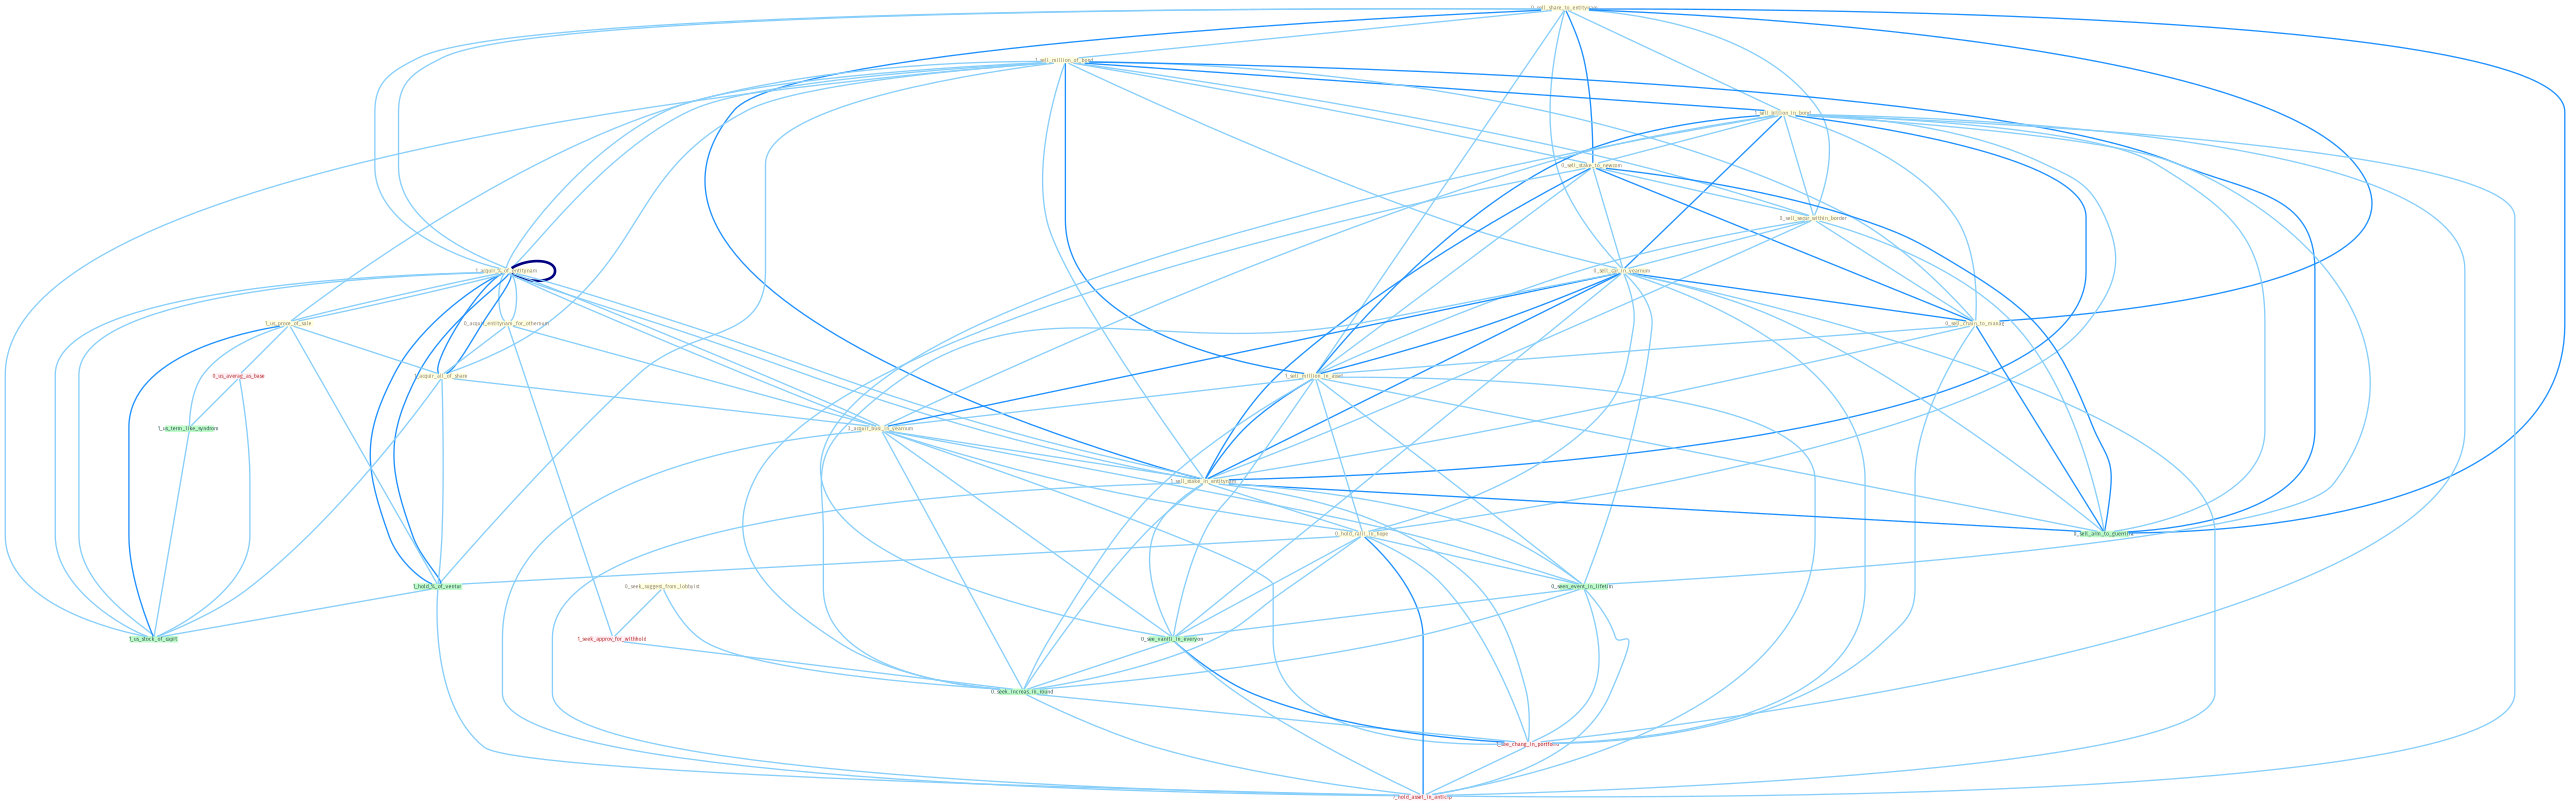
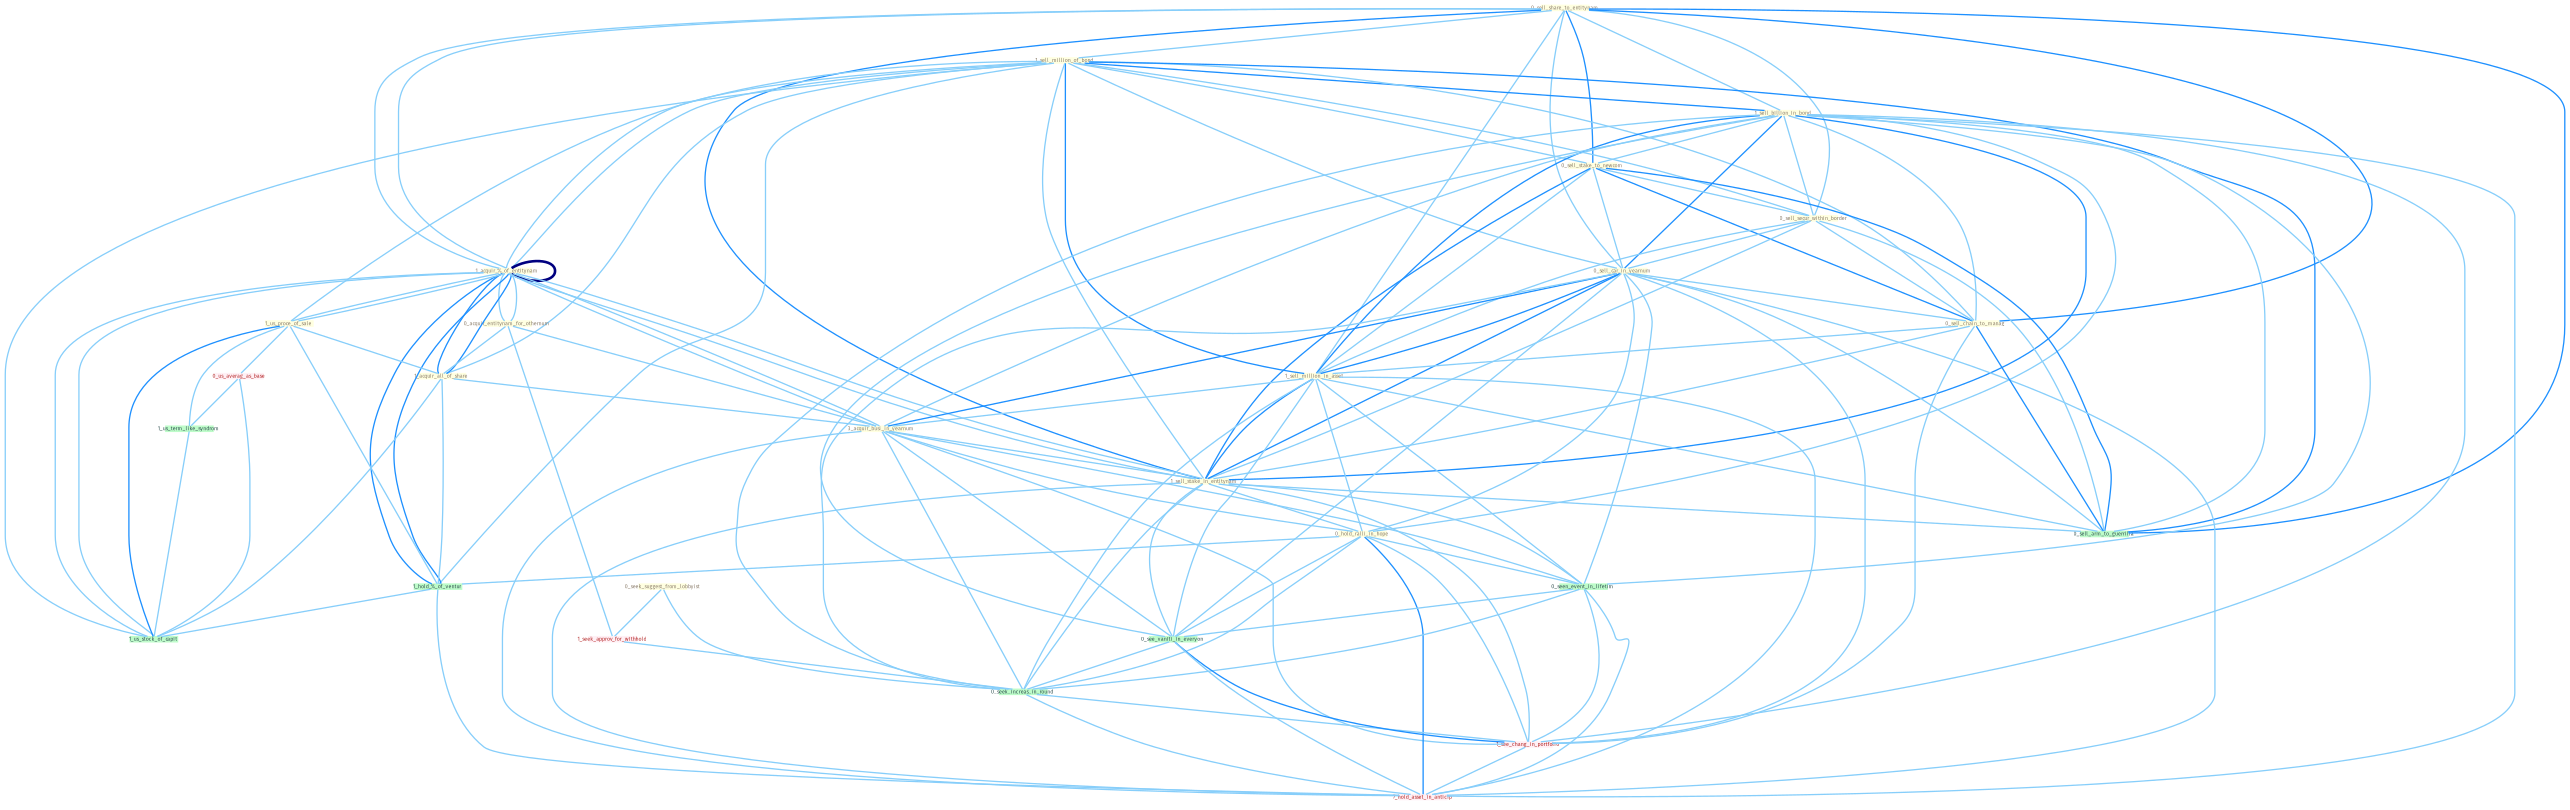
edge "0_sell_car_in_yearnum" -- "0_sell_chain_to_manag": color #1e90ff -> #87cefa
edge "0_sell_stake_to_newcom" -- "0_seek_increas_in_round": now "1_sell_billion_in_bond" -- "0_seek_increas_in_round"
edge "1_sell_stake_in_entitynam" -- "0_sell_arm_to_guerrilla": color #1e90ff -> #87cefa
